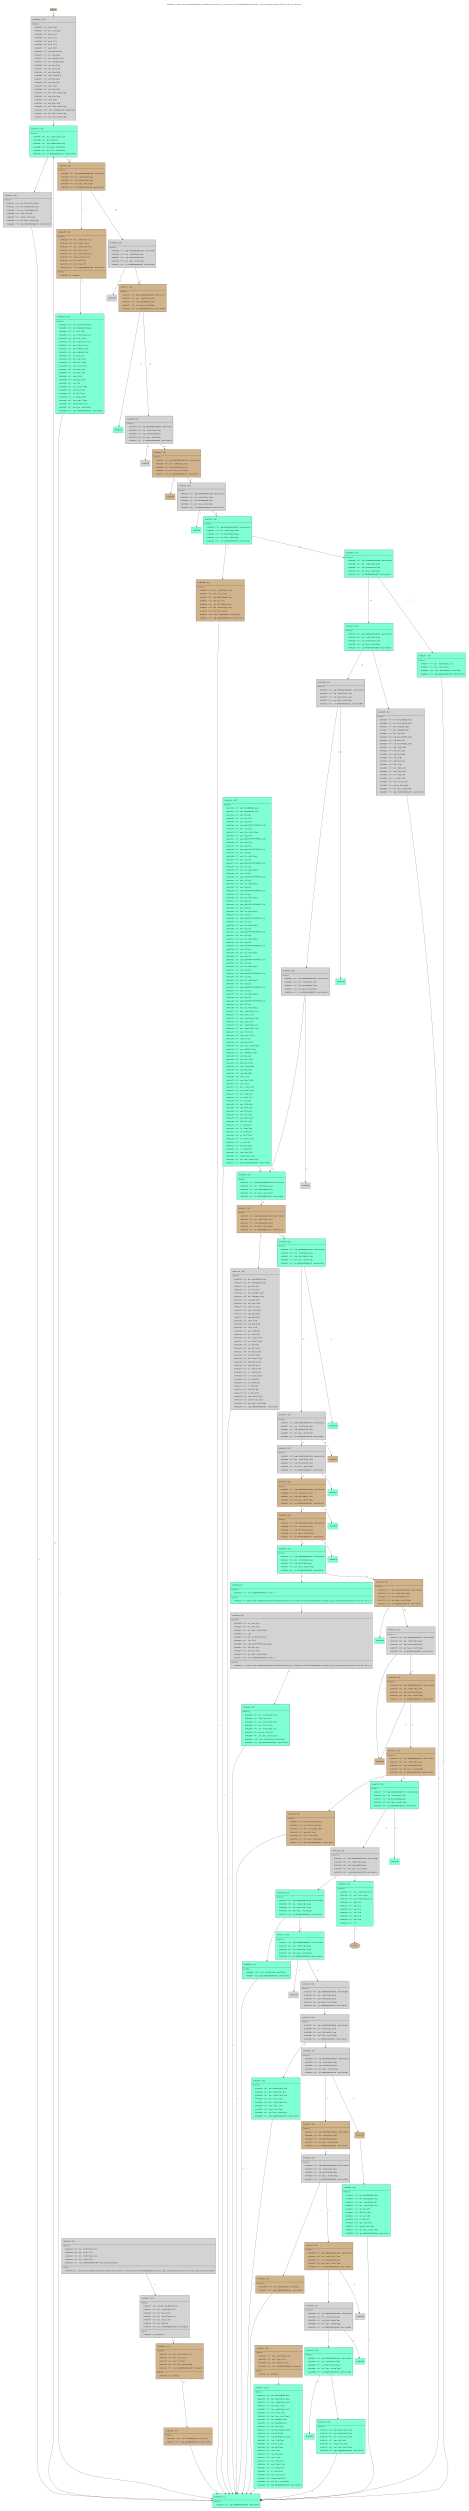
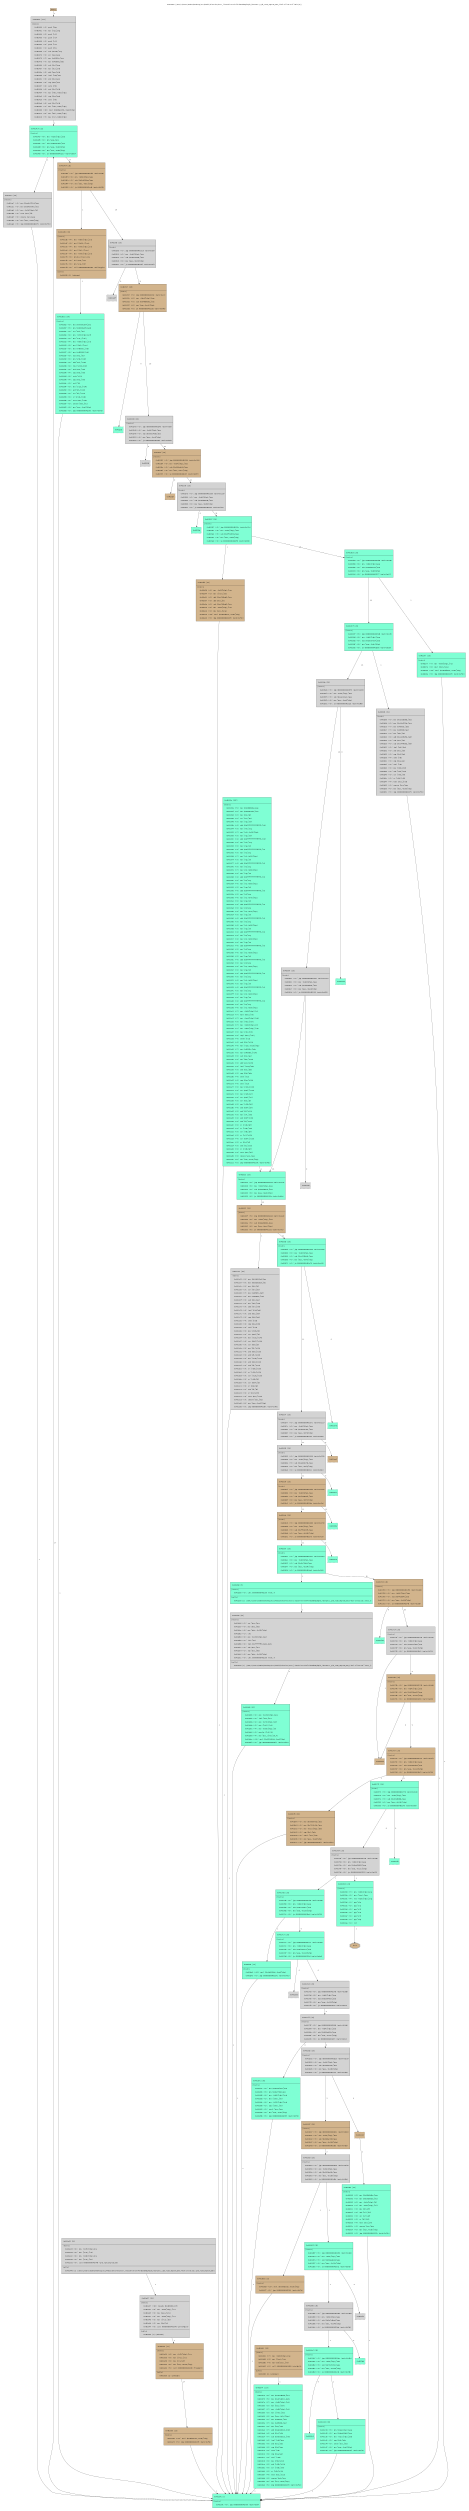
node "0x40186f [28]": fillcolor tan -> aquamarine
